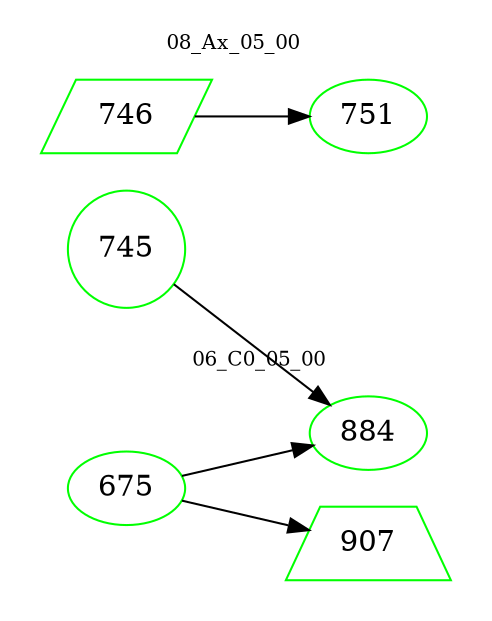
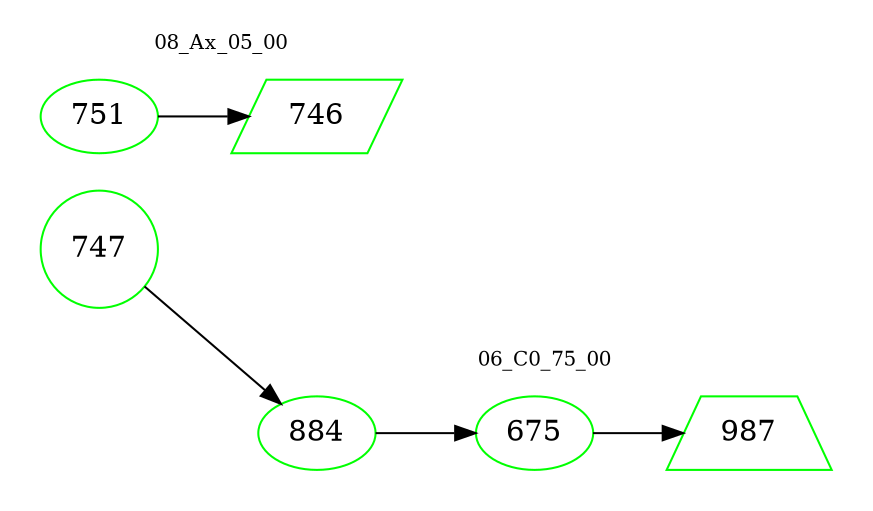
edge "746" -> "751": reversed
node "745": label "745" -> "747"
cluster "06_C0_05_00": label "06_C0_05_00" -> "06_C0_75_00"
edge "675" -> "884": reversed
node "907": label "907" -> "987"
